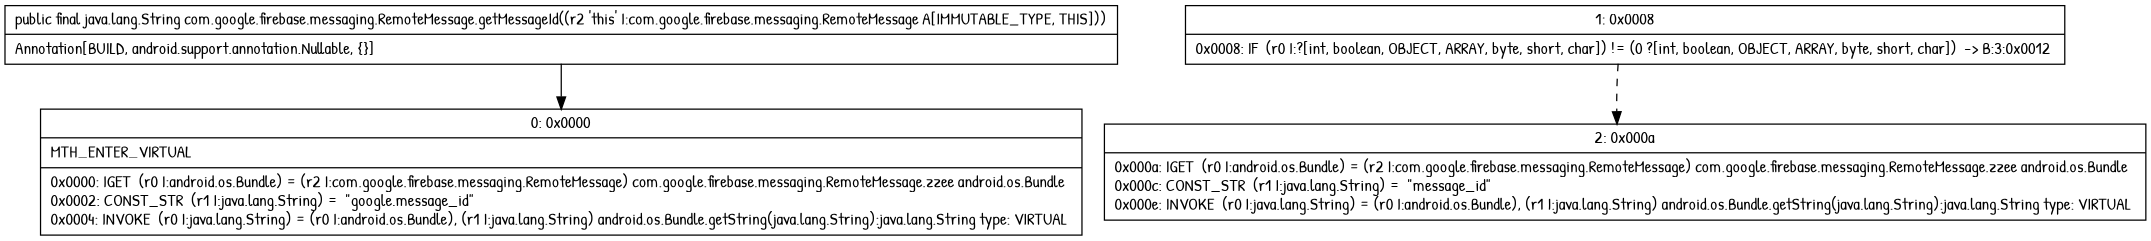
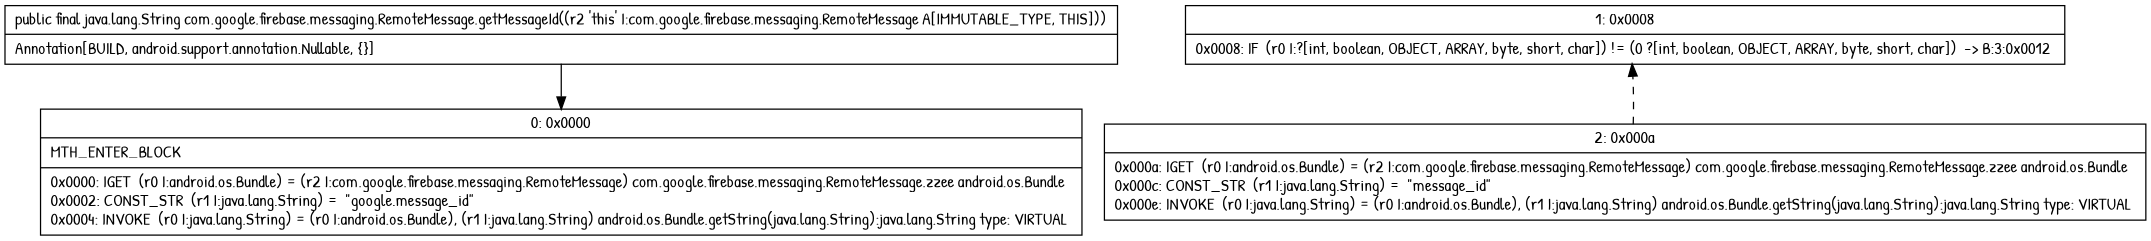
edge "1: 0x0008" -> "2: 0x000a": reversed
node "0: 0x0000": text "MTH_ENTER_VIRTUAL" -> "MTH_ENTER_BLOCK"
